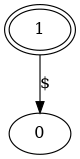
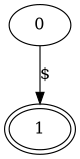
edge "1" -> "0": reversed
